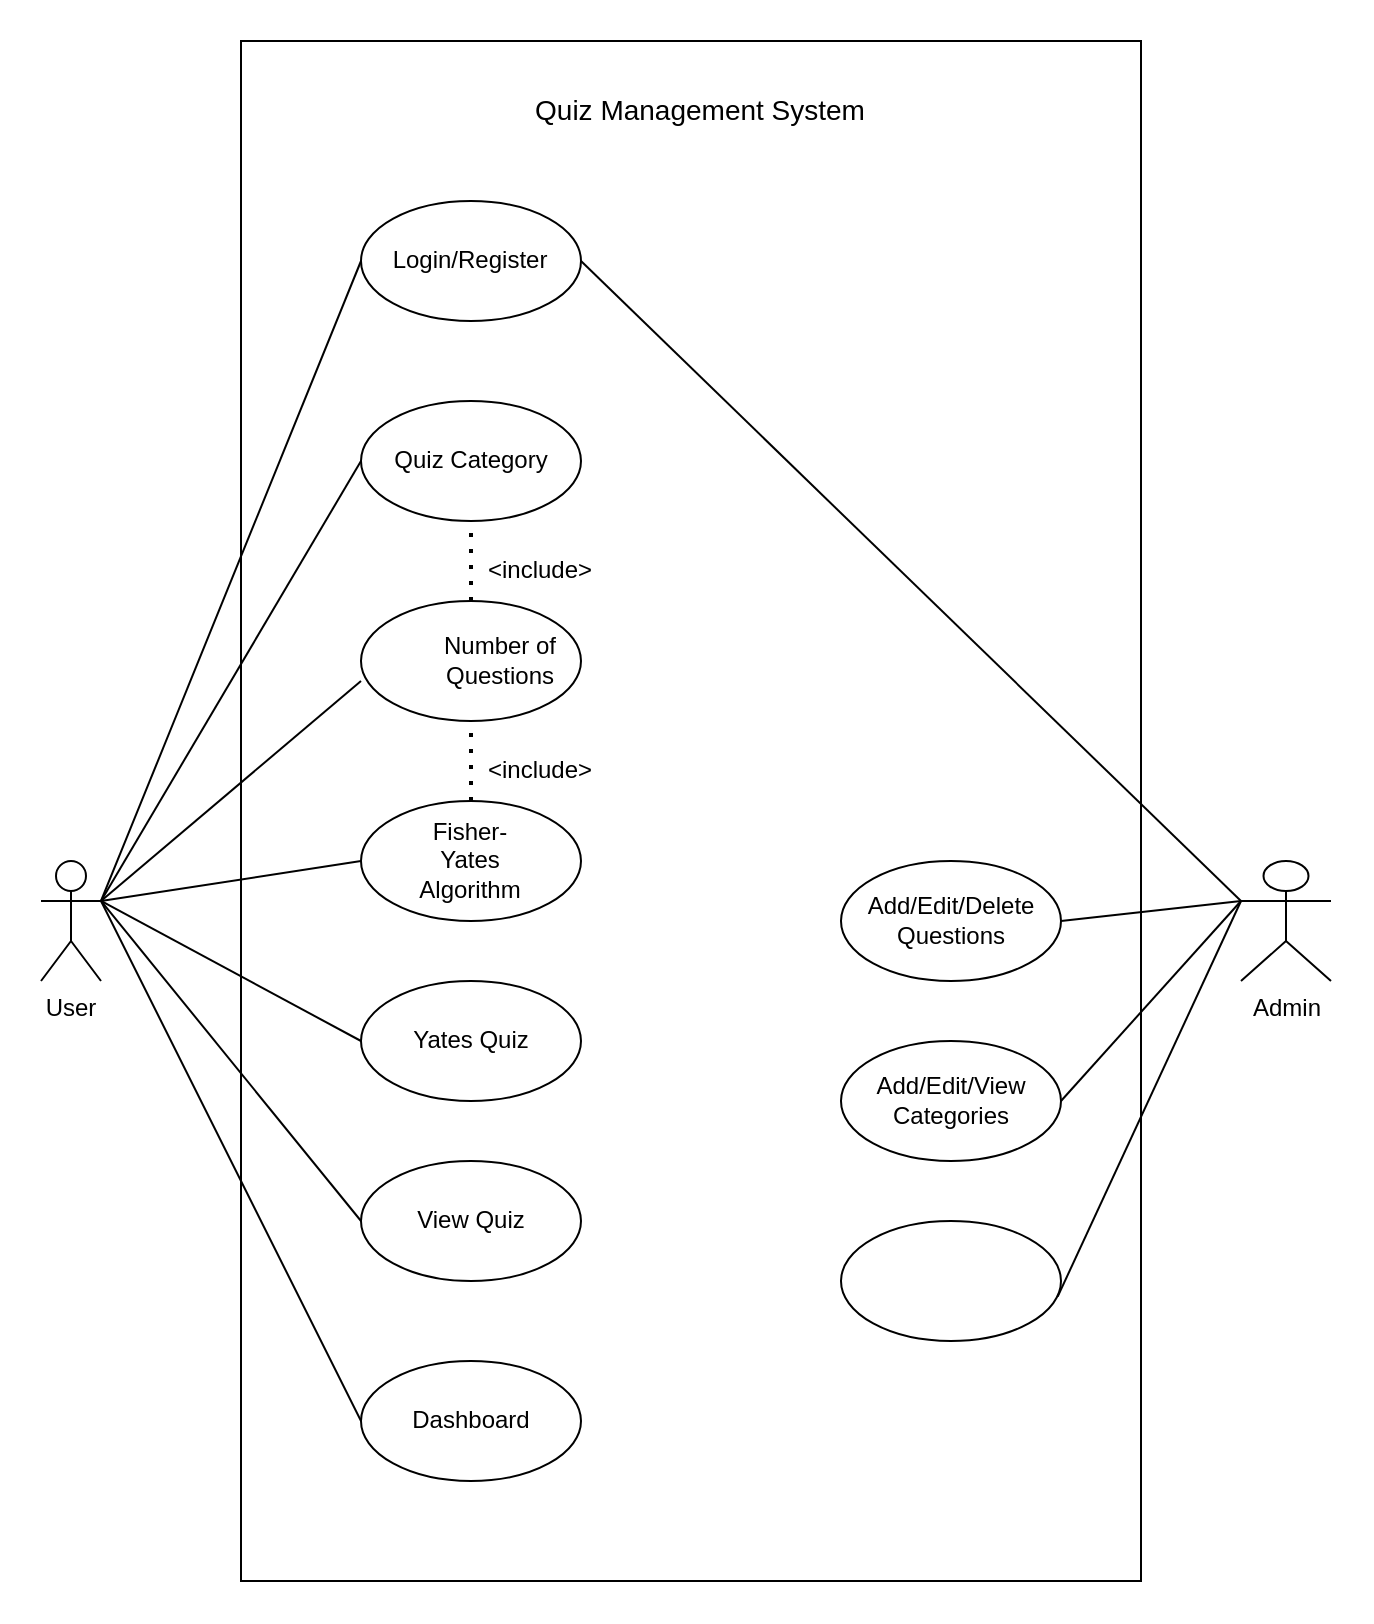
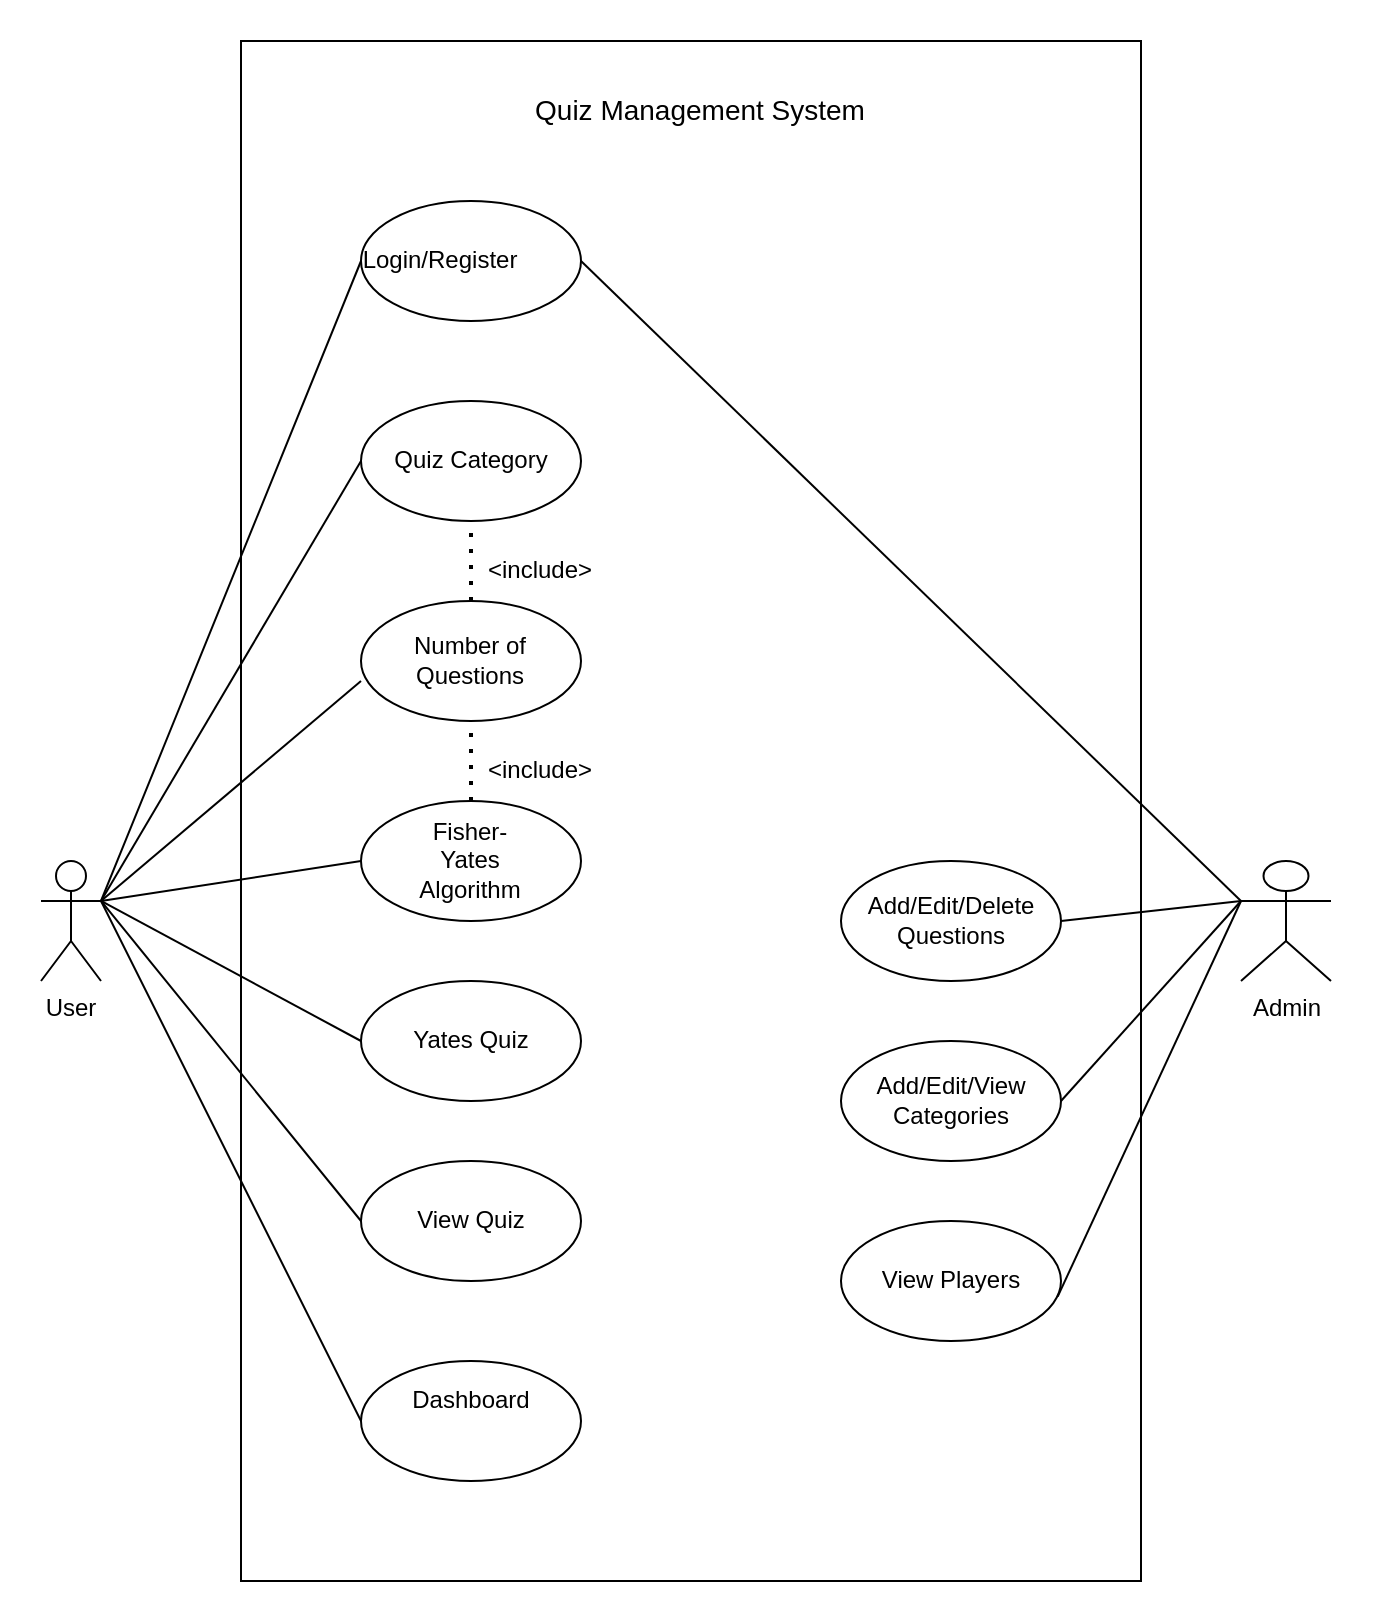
node "Login/Register": moved (471, 261) -> (441, 261)
node "Number of Questions": moved (501, 661) -> (471, 661)
node "View Players": added
node "Dashboard": moved (471, 1421) -> (471, 1401)
